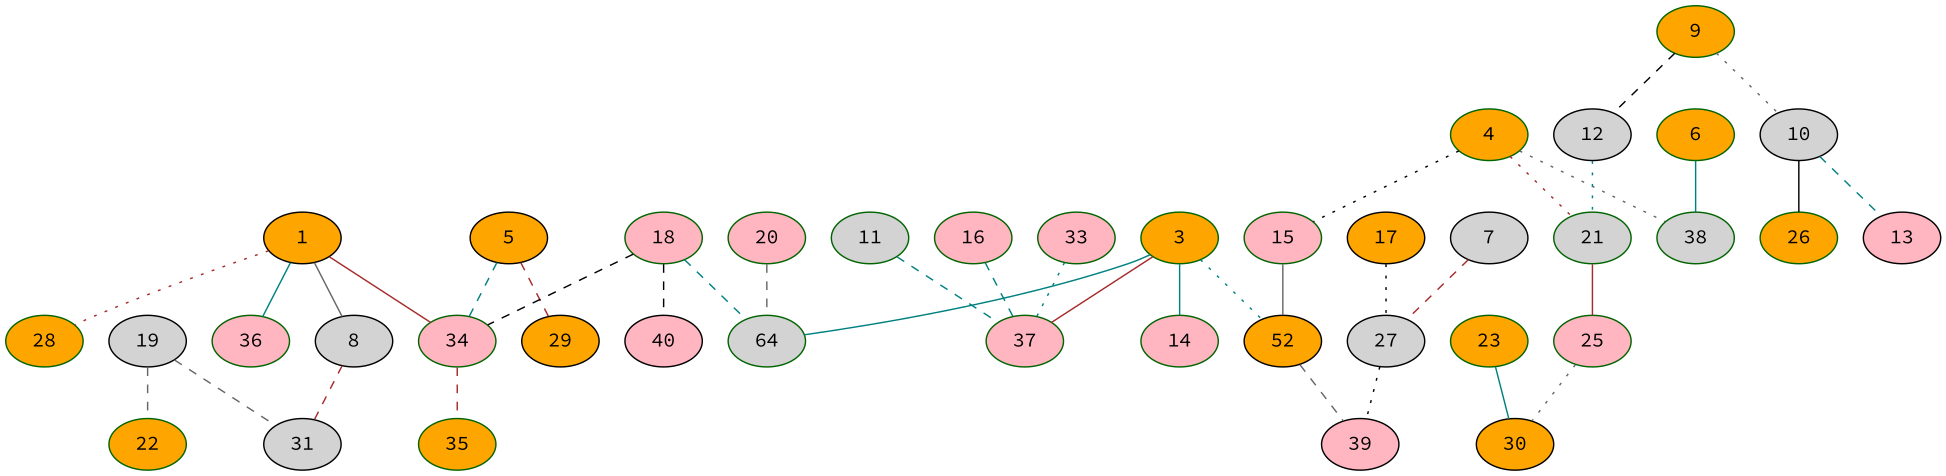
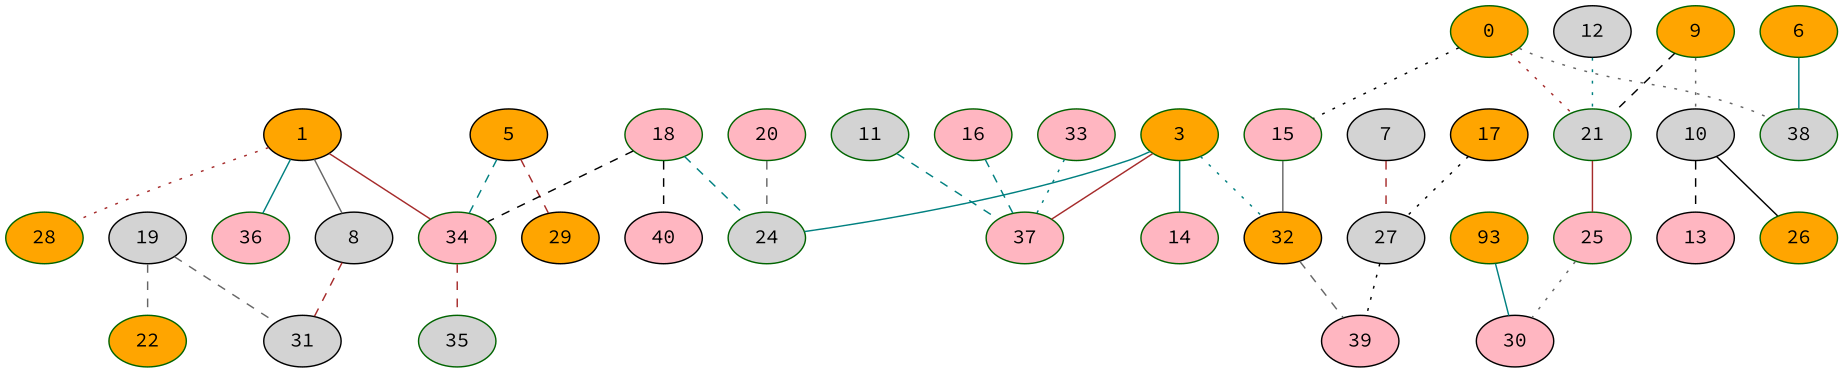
edge "9" -- "12": now "9" -- "21"
node "4": label "4" -> "0"
edge "10" -- "13": color teal -> black
node "64": label "64" -> "24"
node "52": label "52" -> "32"
node "23": label "23" -> "93"
node "35": fillcolor orange -> lightgrey
node "30": fillcolor orange -> lightpink
